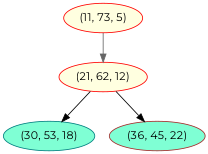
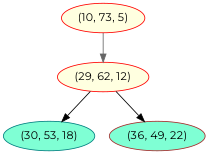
node "(11, 73, 5)": label "(11, 73, 5)" -> "(10, 73, 5)"
node "(21, 62, 12)": label "(21, 62, 12)" -> "(29, 62, 12)"
node "(36, 45, 22)": label "(36, 45, 22)" -> "(36, 49, 22)"
